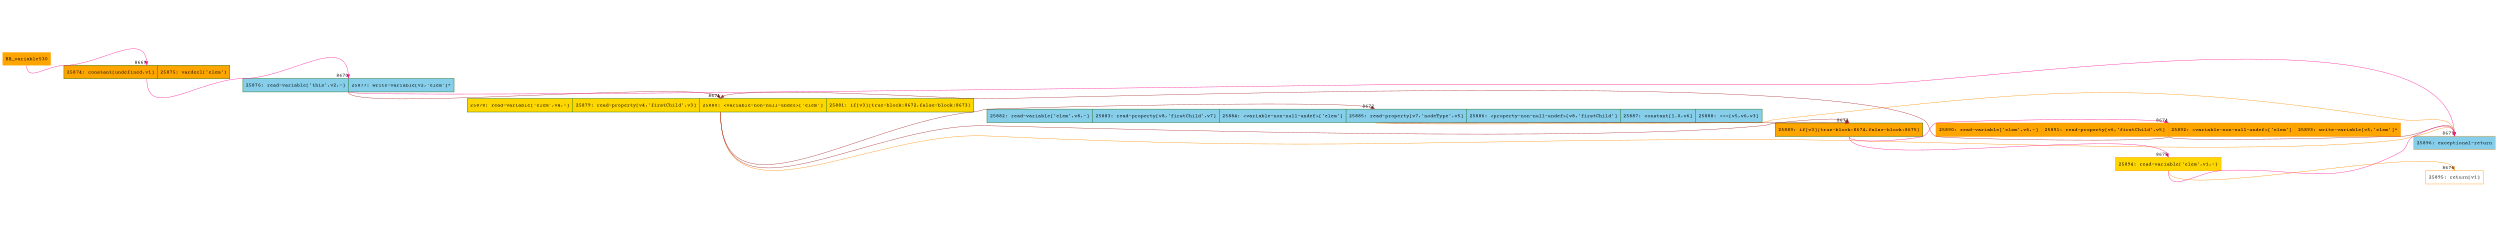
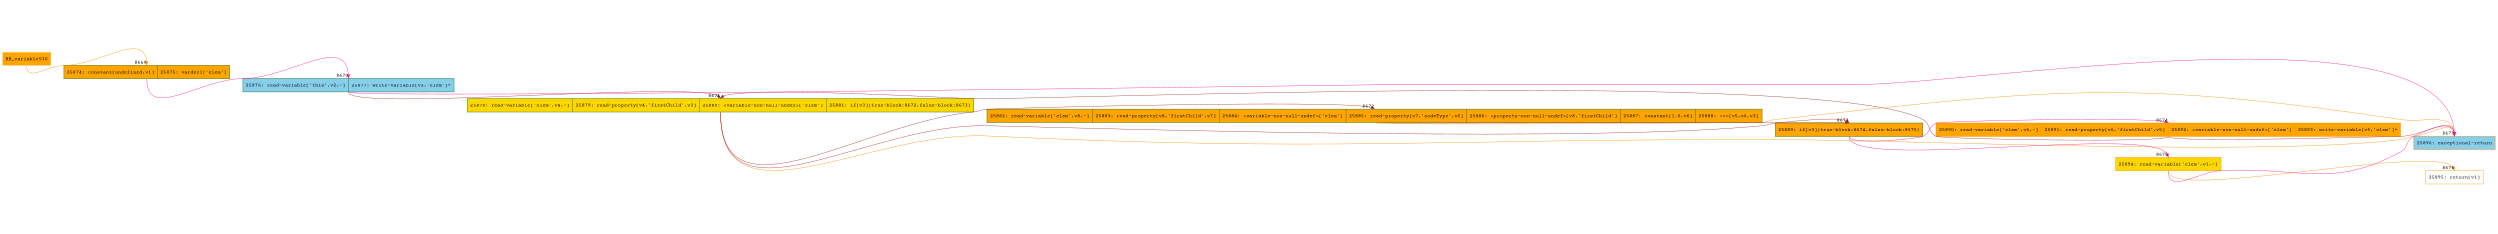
edge "BB_variable530" -> "25874: constant[undefined,v1]": color deeppink -> darkorange
node "25882: read-variable['elem',v8,-]": fillcolor skyblue -> orange
